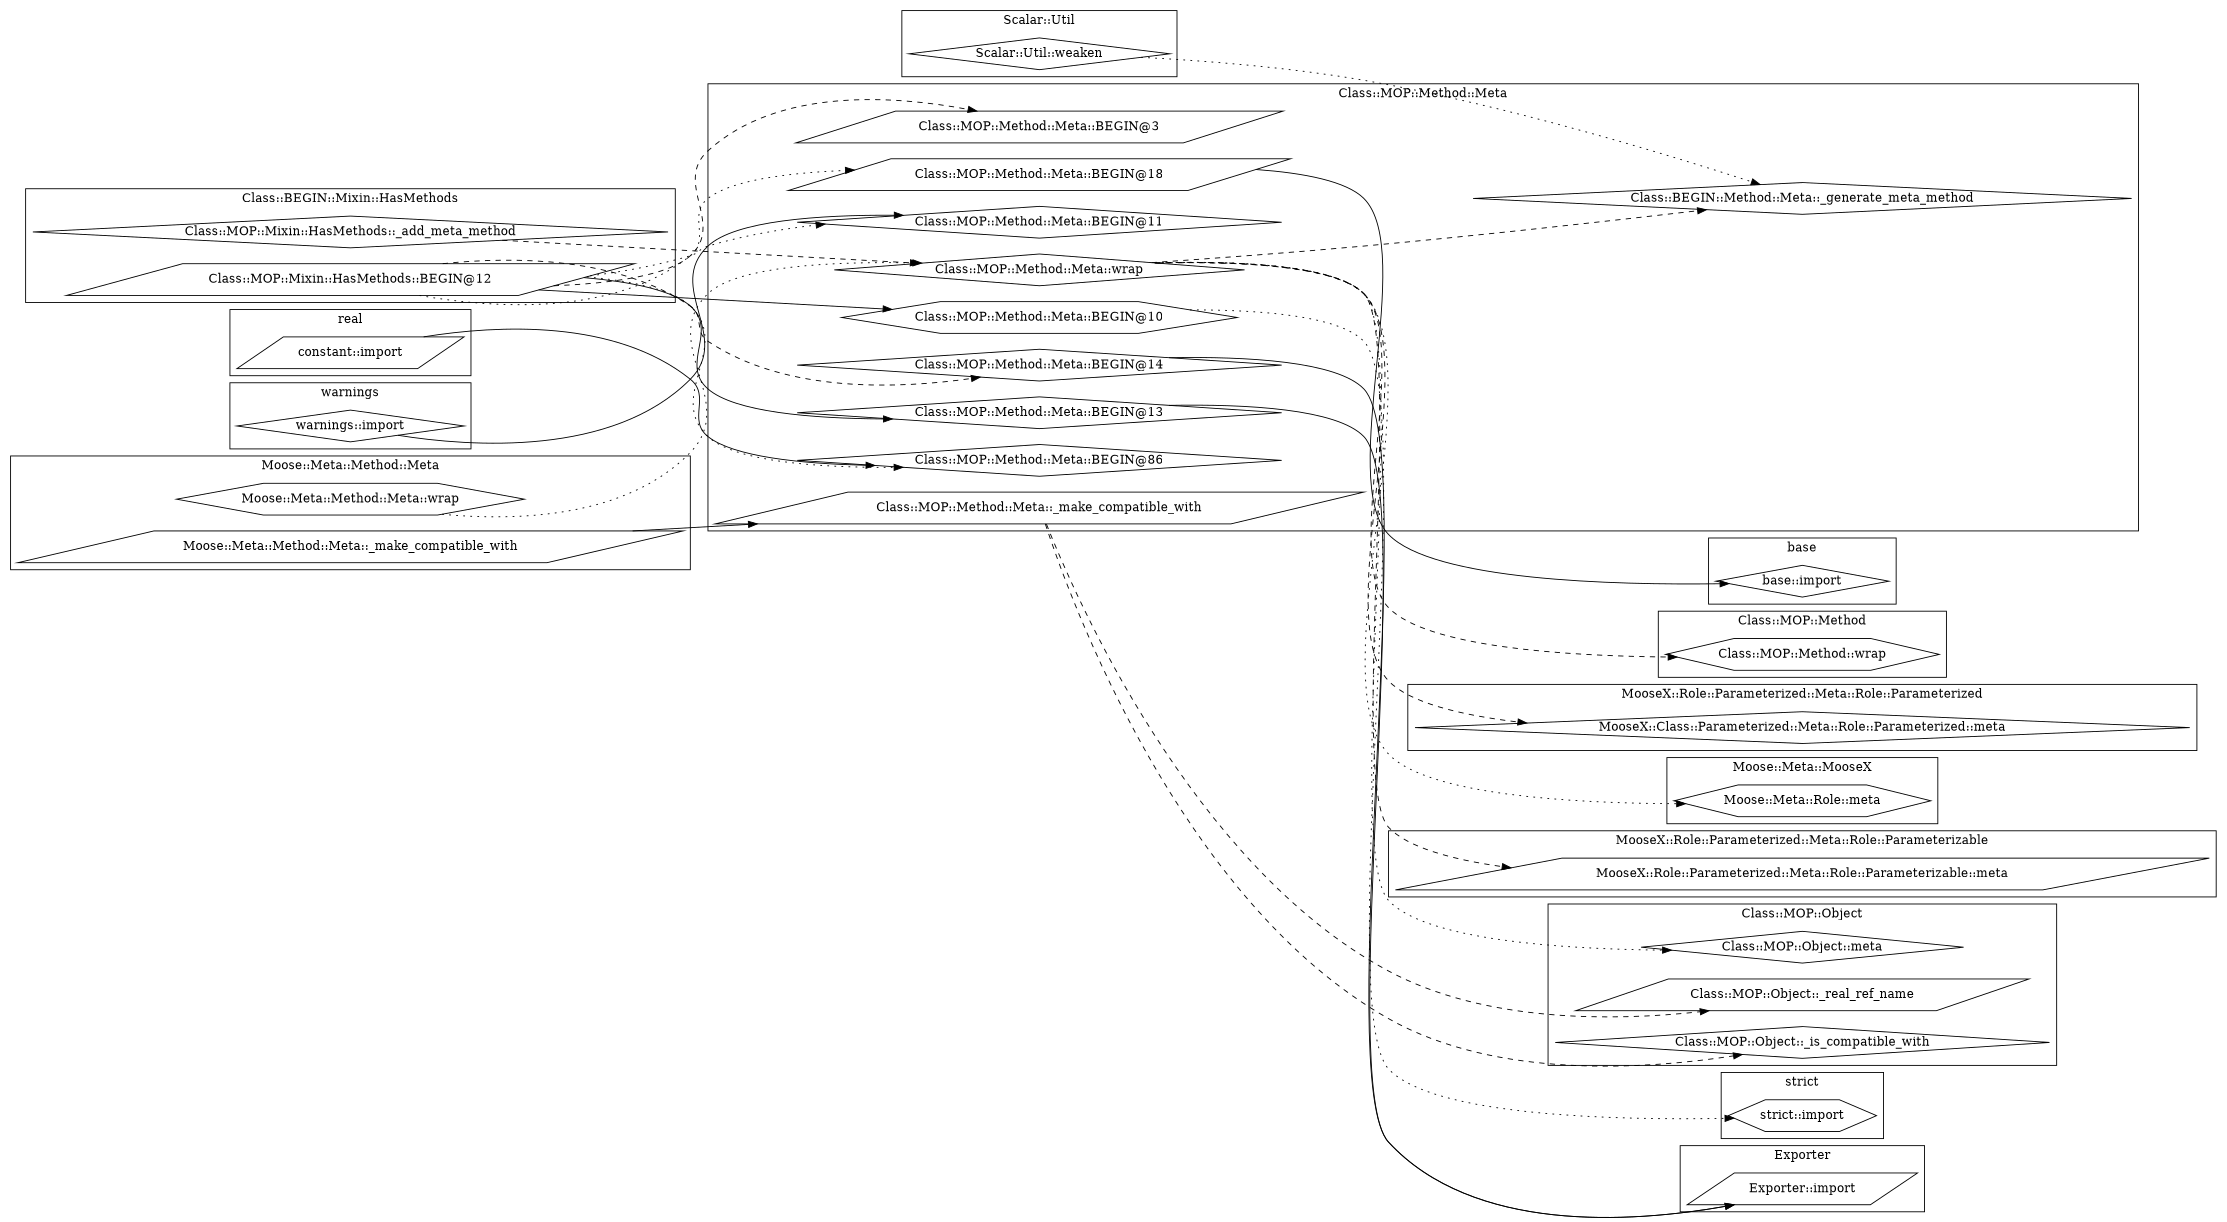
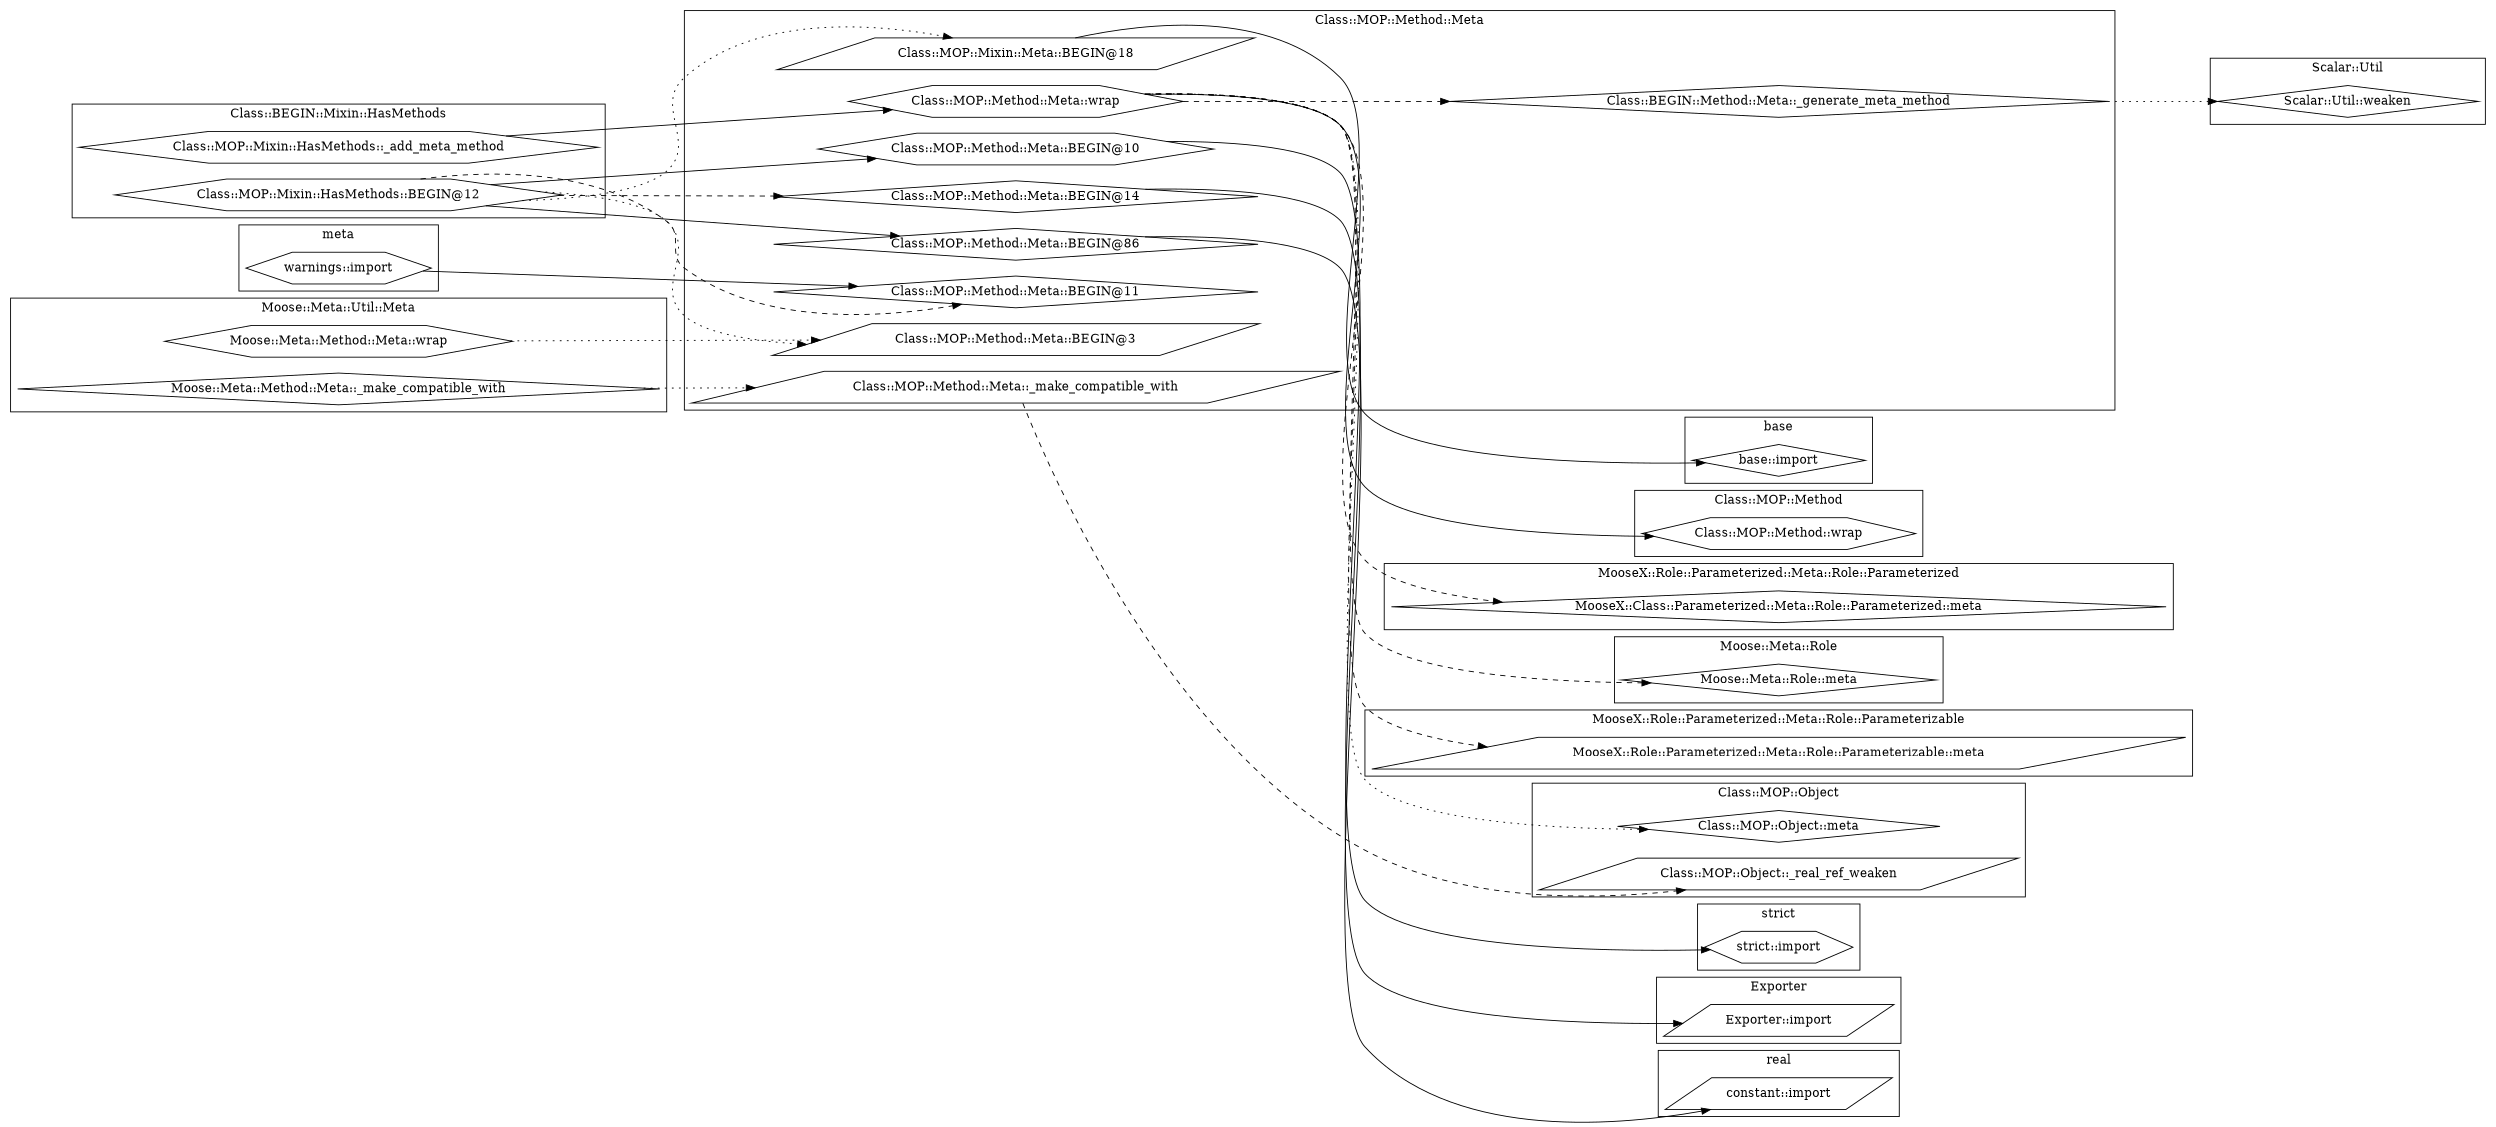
edge "Scalar::Util::weaken" -> "Class::BEGIN::Method::Meta::_generate_meta_method": reversed
edge "Class::MOP::Mixin::HasMethods::BEGIN@12" -> "Class::MOP::Method::Meta::BEGIN@3": style dashed -> dotted
node "Class::MOP::Method::Meta::BEGIN@18": label "Class::MOP::Method::Meta::BEGIN@18" -> "Class::MOP::Mixin::Meta::BEGIN@18"
node "Class::MOP::Mixin::HasMethods::_add_meta_method": shape diamond -> hexagon
edge "Class::MOP::Mixin::HasMethods::BEGIN@12" -> "Class::MOP::Method::Meta::BEGIN@11": style dotted -> dashed
edge "Class::MOP::Mixin::HasMethods::_add_meta_method" -> "Class::MOP::Method::Meta::wrap": style dashed -> solid
node "Class::MOP::Method::Meta::wrap": shape diamond -> hexagon
node "Class::MOP::Mixin::HasMethods::BEGIN@12": shape parallelogram -> hexagon
edge "constant::import" -> "Class::MOP::Method::Meta::BEGIN@86": reversed
cluster "warnings": label "warnings" -> "meta"
edge "Class::MOP::Mixin::HasMethods::BEGIN@12" -> "Class::MOP::Method::Meta::BEGIN@86": style dotted -> solid
node "Class::MOP::Method::Meta::BEGIN@13": removed
node "warnings::import": shape diamond -> hexagon
edge "Moose::Meta::Method::Meta::wrap" -> "Class::MOP::Method::Meta::wrap": now "Moose::Meta::Method::Meta::wrap" -> "Class::MOP::Method::Meta::BEGIN@3"
cluster "Moose::Meta::Method::Meta": label "Moose::Meta::Method::Meta" -> "Moose::Meta::Util::Meta"
edge "Moose::Meta::Method::Meta::_make_compatible_with" -> "Class::MOP::Method::Meta::_make_compatible_with": style solid -> dotted
node "Moose::Meta::Method::Meta::_make_compatible_with": shape parallelogram -> diamond
edge "Class::MOP::Method::Meta::wrap" -> "Class::MOP::Method::wrap": style dashed -> solid
edge "Class::MOP::Method::Meta::wrap" -> "Moose::Meta::Role::meta": style dotted -> dashed
cluster "Moose::Meta::MooseX": label "Moose::Meta::MooseX" -> "Moose::Meta::Role"
node "Moose::Meta::Role::meta": shape hexagon -> diamond
node "Class::MOP::Object::_real_ref_name": label "Class::MOP::Object::_real_ref_name" -> "Class::MOP::Object::_real_ref_weaken"
edge "Class::MOP::Method::Meta::BEGIN@10" -> "strict::import": style dotted -> solid
node "Class::MOP::Object::_is_compatible_with": removed
